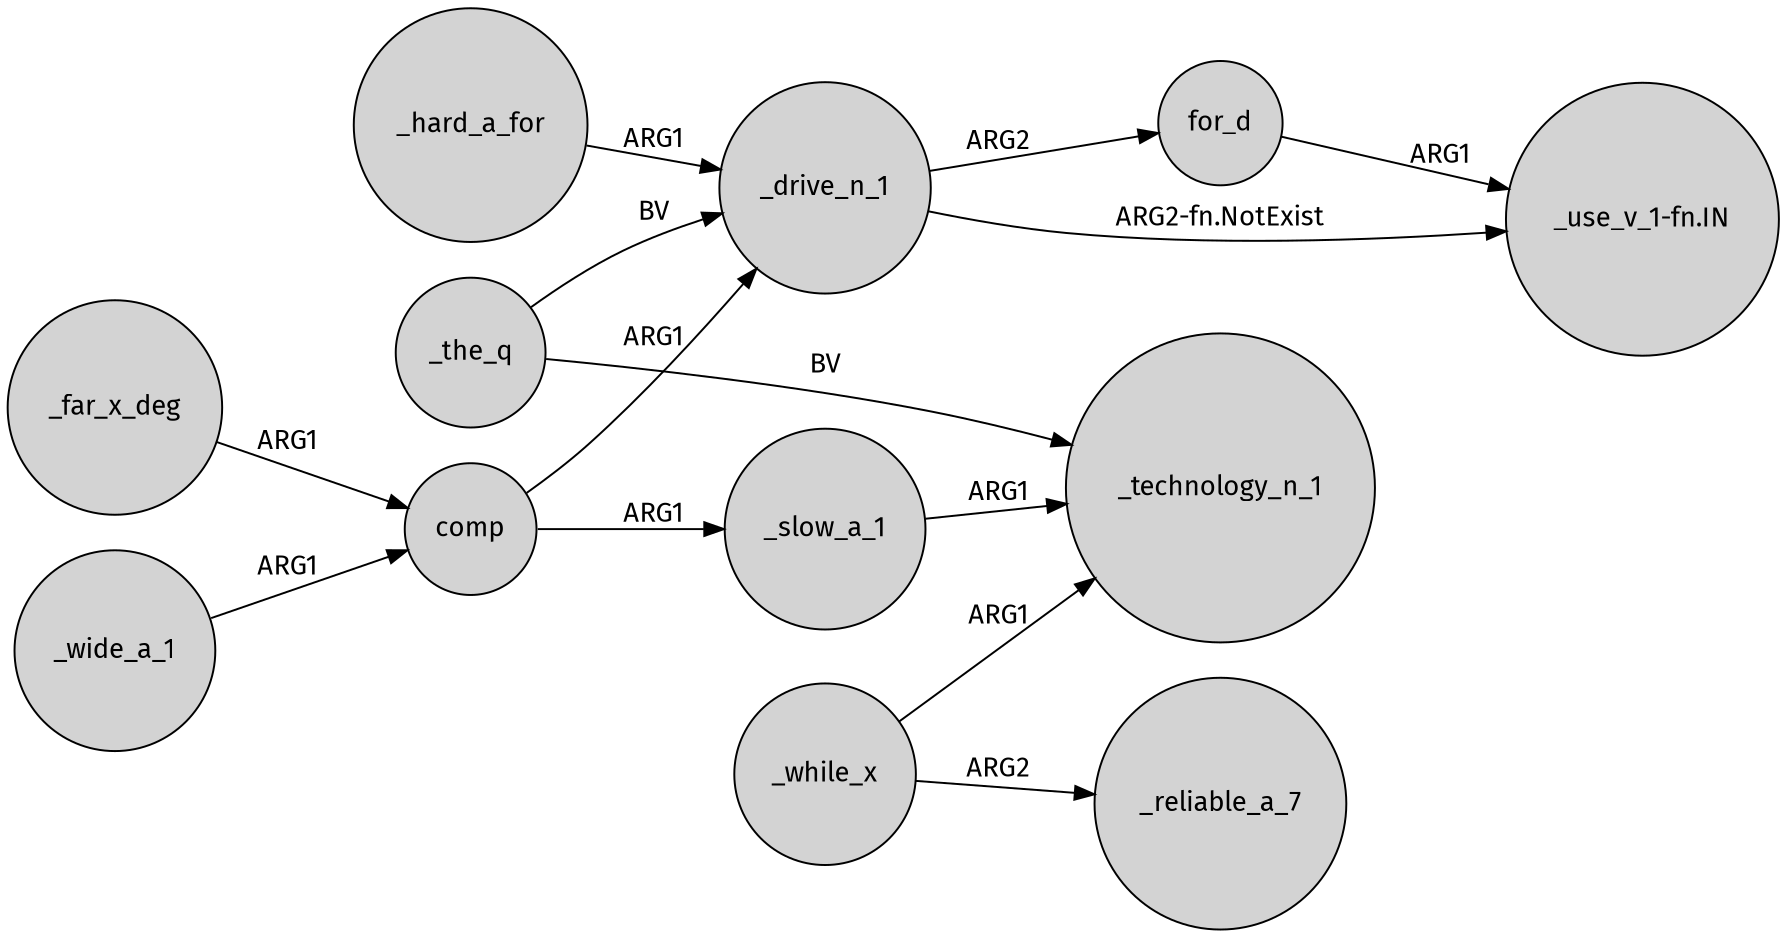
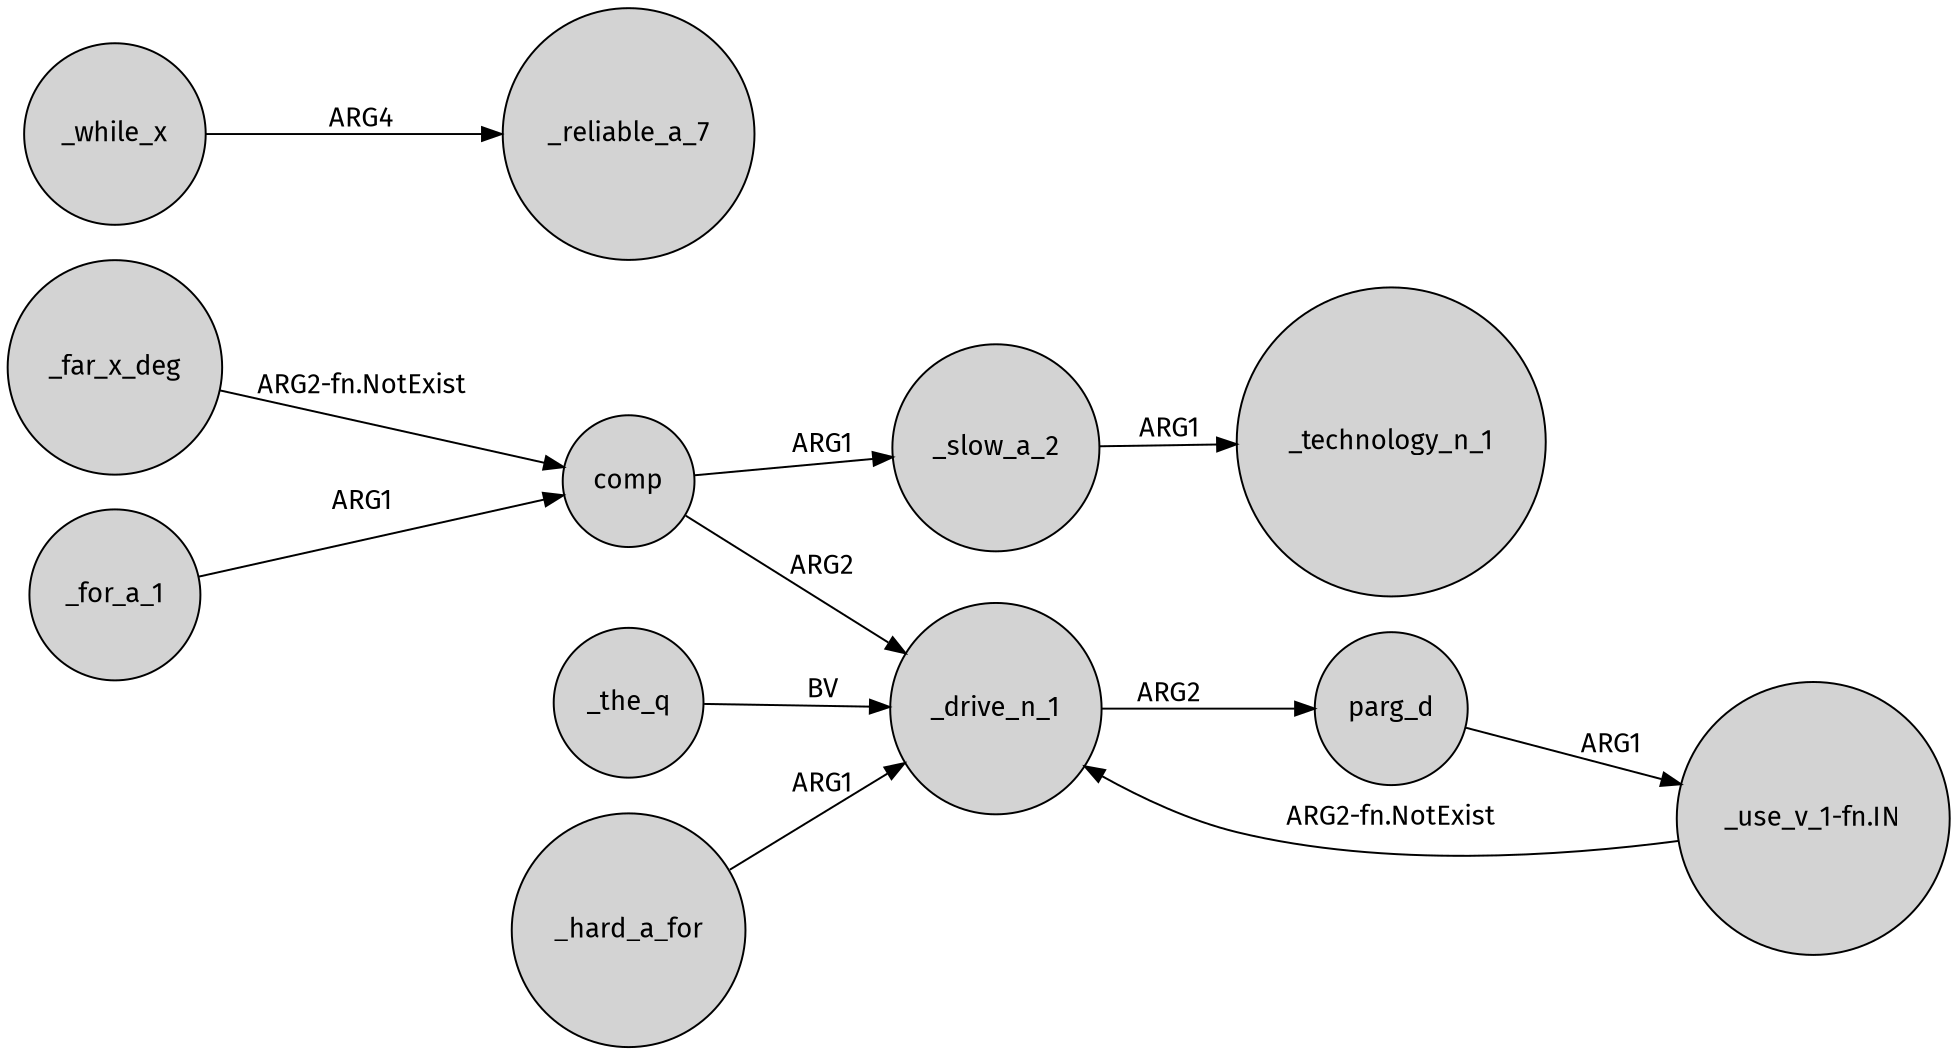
node "for_d": label "for_d" -> "parg_d"
edge "_drive_n_1" -> "_use_v_1-fn.IN": reversed
edge "comp" -> "_drive_n_1": label "ARG1" -> "ARG2"
edge "_the_q" -> "_technology_n_1": removed, label "BV"
edge "_far_x_deg" -> "comp": label "ARG1" -> "ARG2-fn.NotExist"
node "_slow_a_1": label "_slow_a_1" -> "_slow_a_2"
node "_wide_a_1": label "_wide_a_1" -> "_for_a_1"
edge "_while_x" -> "_technology_n_1": removed, label "ARG1"
edge "_while_x" -> "_reliable_a_7": label "ARG2" -> "ARG4"
